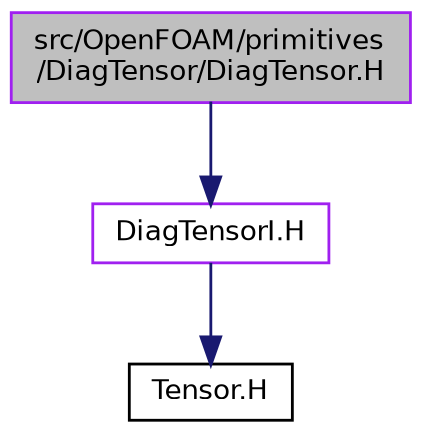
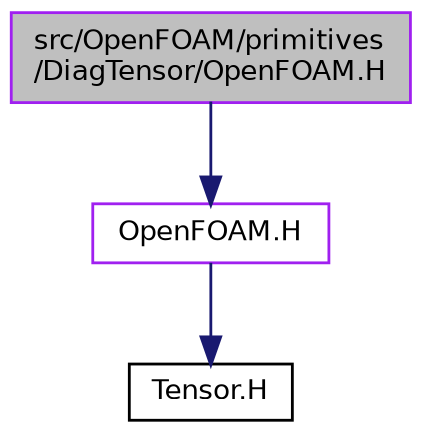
node "src/OpenFOAM/primitives /DiagTensor/DiagTensor.H": label "src/OpenFOAM/primitives /DiagTensor/DiagTensor.H" -> "src/OpenFOAM/primitives /DiagTensor/OpenFOAM.H"
node "DiagTensorI.H": label "DiagTensorI.H" -> "OpenFOAM.H"
